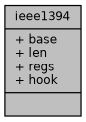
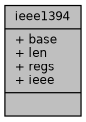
node "ieee1394": text "+ hook" -> "+ ieee"
